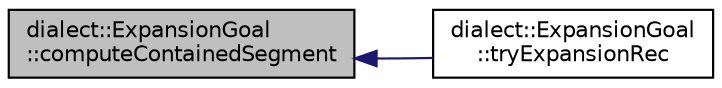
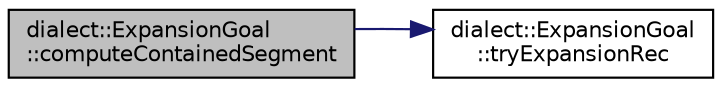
edge "dialect::ExpansionGoal ::tryExpansionRec" -> "dialect::ExpansionGoal ::computeContainedSegment": reversed
